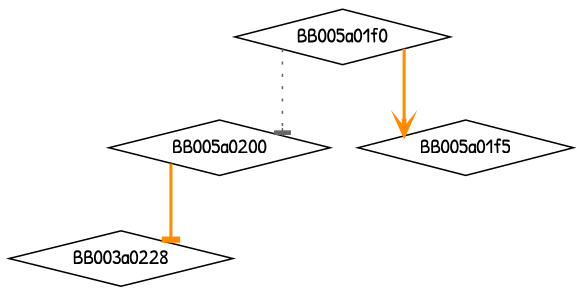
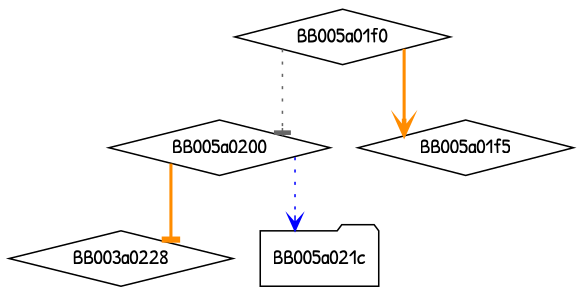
node "BB005a021c": added
